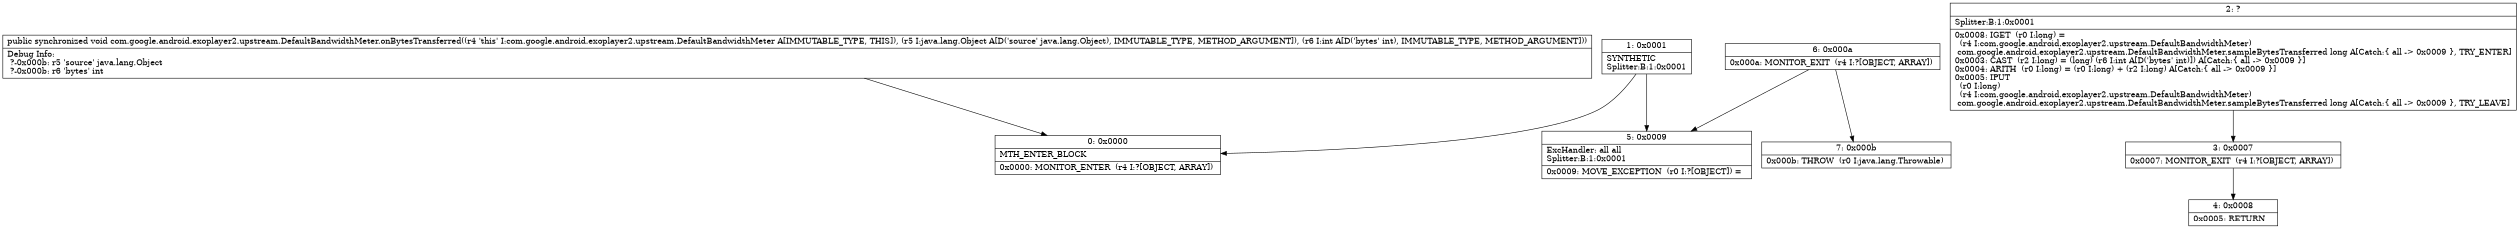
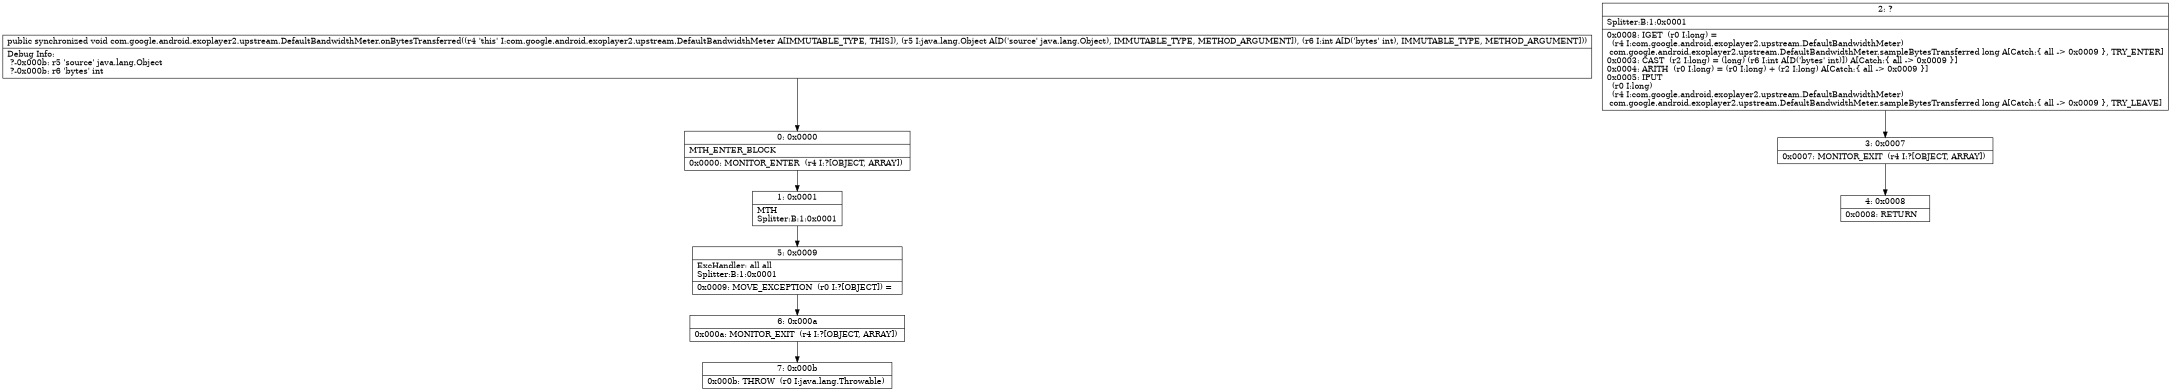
node "1: 0x0001": text "SYNTHETIC" -> "MTH"
edge "6: 0x000a" -> "5: 0x0009": reversed
edge "1: 0x0001" -> "0: 0x0000": reversed
node "4: 0x0008": text "0x0005: RETURN" -> "0x0008: RETURN"
